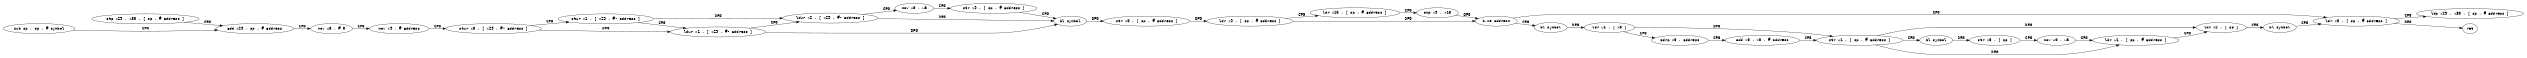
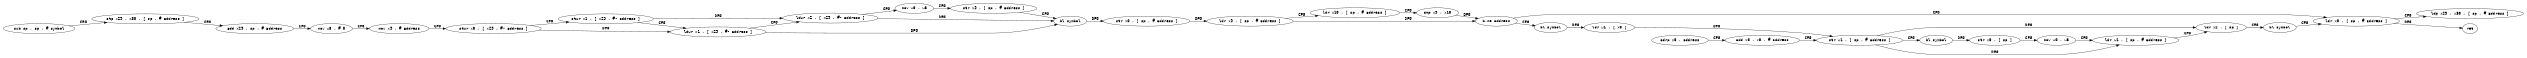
edge "sub sp , sp , # symbol" -> "add x29 , sp , # address": now "sub sp , sp , # symbol" -> "stp x29 , x30 , [ sp , # address ]"
edge "ldr w1 , [ x0 ]" -> "adrp x0 , address": removed, label "CFG"
